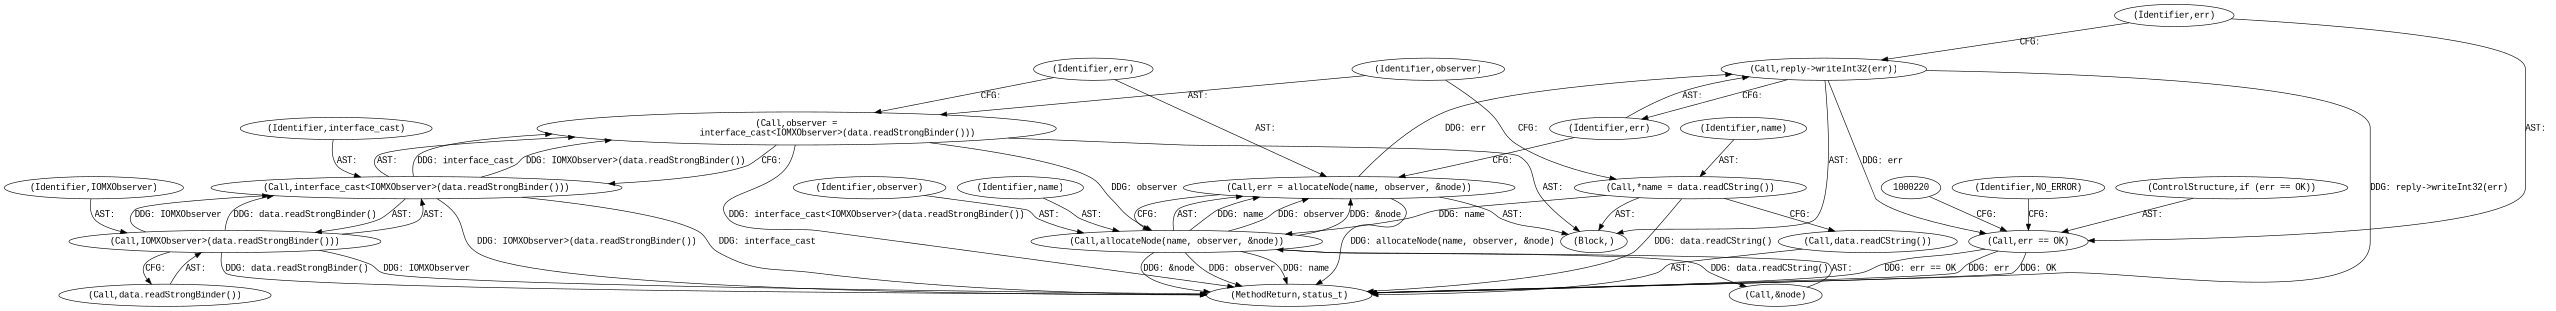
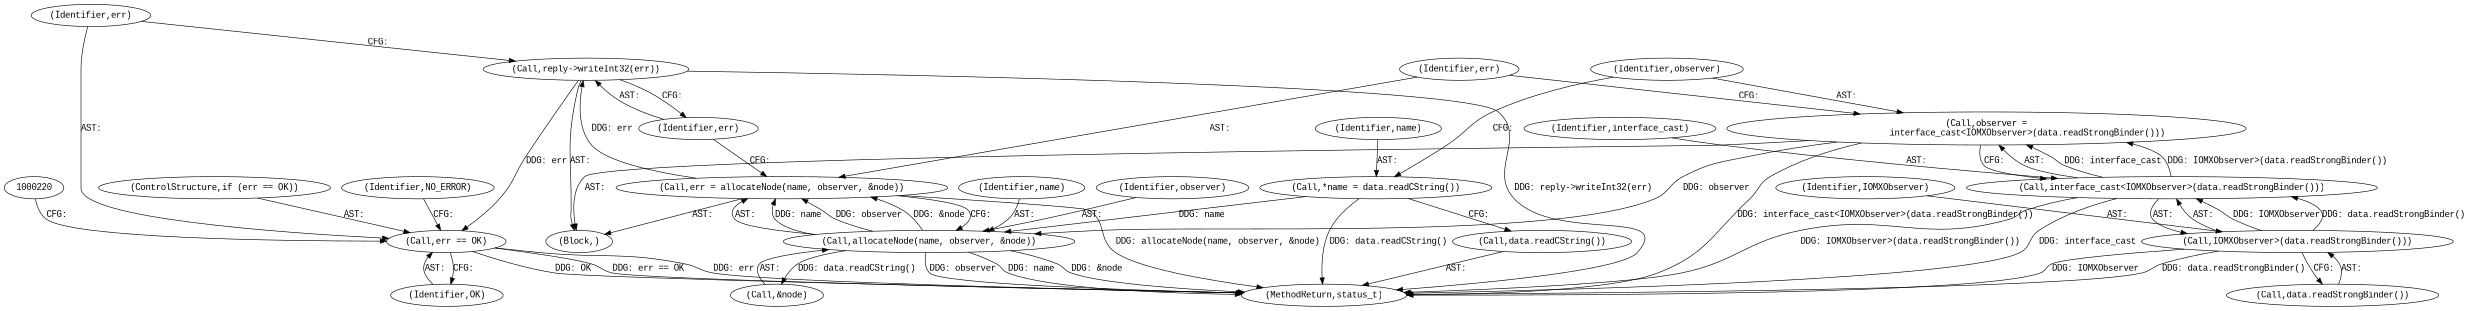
edge "(Call,*name = data.readCString())" -> "(Block,)": removed, label "AST:"
node "(Identifier,OK)": added
